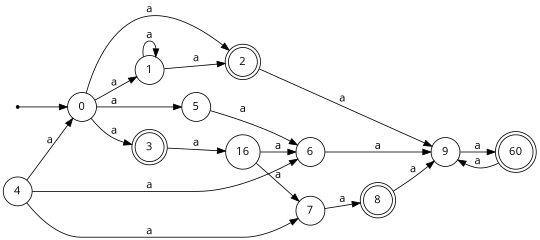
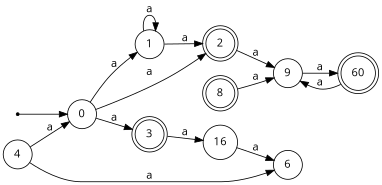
node "5": removed
edge "6" -> "9": removed, label "a"
node "7": removed
